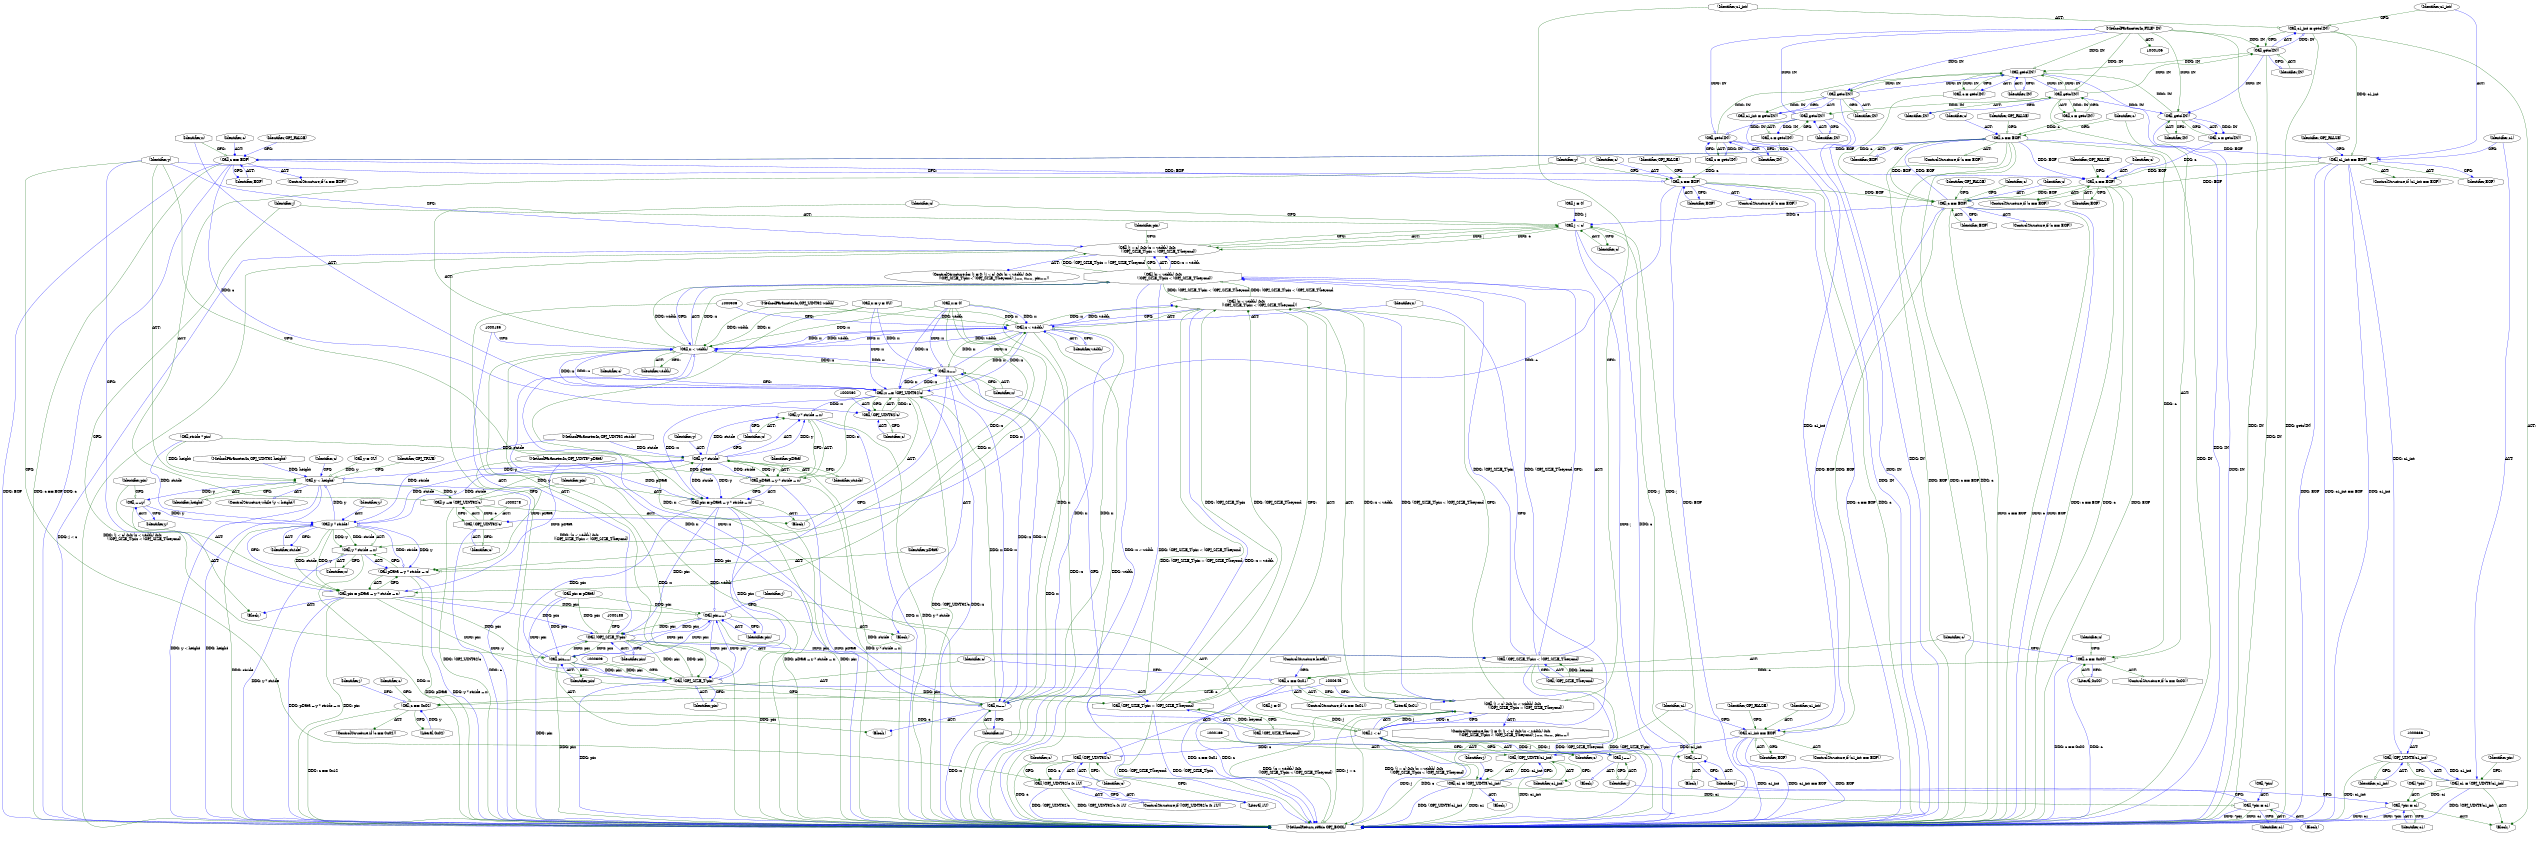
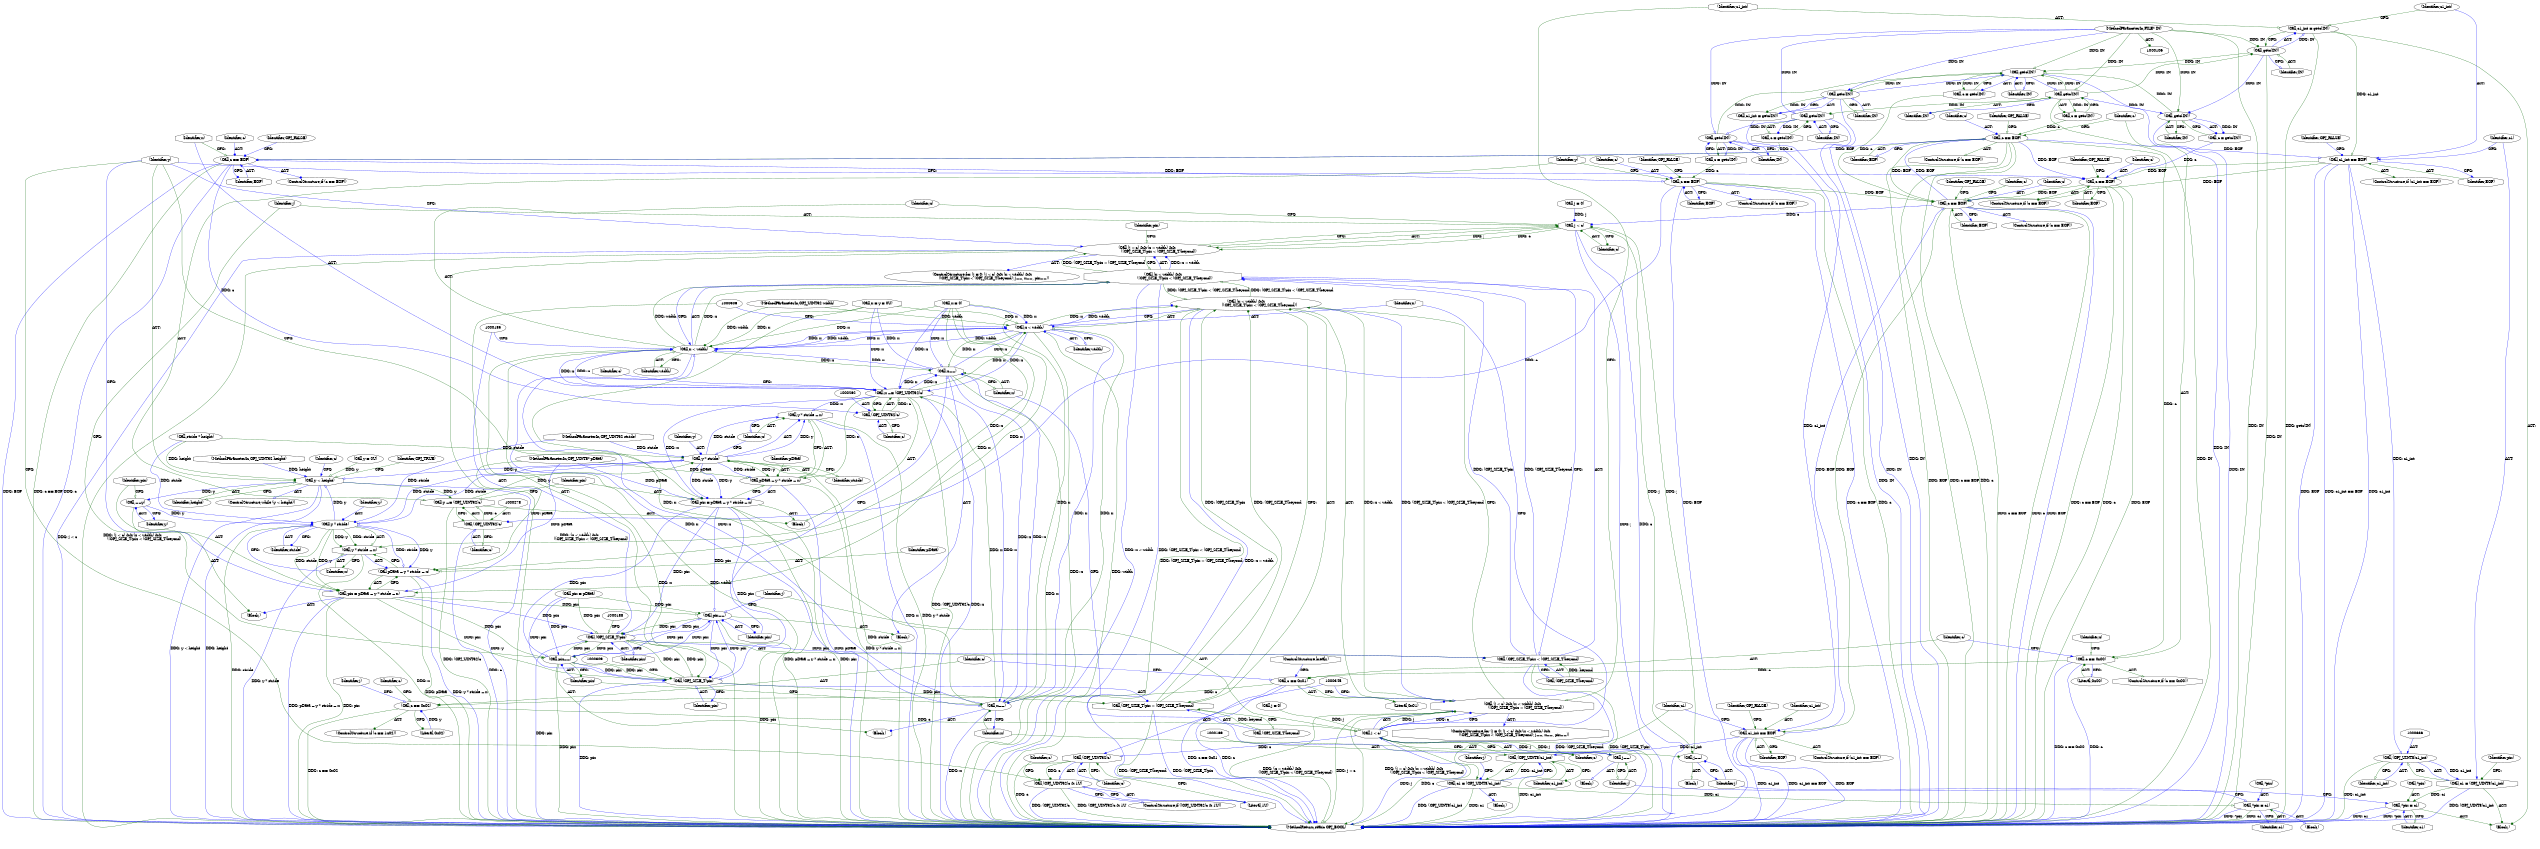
node "(Call,stride * pix)": label "(Call,stride * pix)" -> "(Call,stride * height)"
edge "(Call,c == 0x01)" -> "(Call,c == 0x02)": label "SIZE: c" -> "DDG: c"
node "(ControlStructure,if (c == 0x01))": removed
node "(ControlStructure,if (c == 0x02))": label "(ControlStructure,if (c == 0x02))" -> "(ControlStructure,if (c == 1x02))"
edge "(Call,c == 0x02)" -> "(MethodReturn,static OPJ_BOOL)": label "DDG: c == 0x12" -> "DDG: c == 0x02"
edge "(Call,(OPJ_UINT32)c & 1U)" -> "(ControlStructure,if ((OPJ_UINT32)c & 1U))": label "AST: " -> "CFG: "
